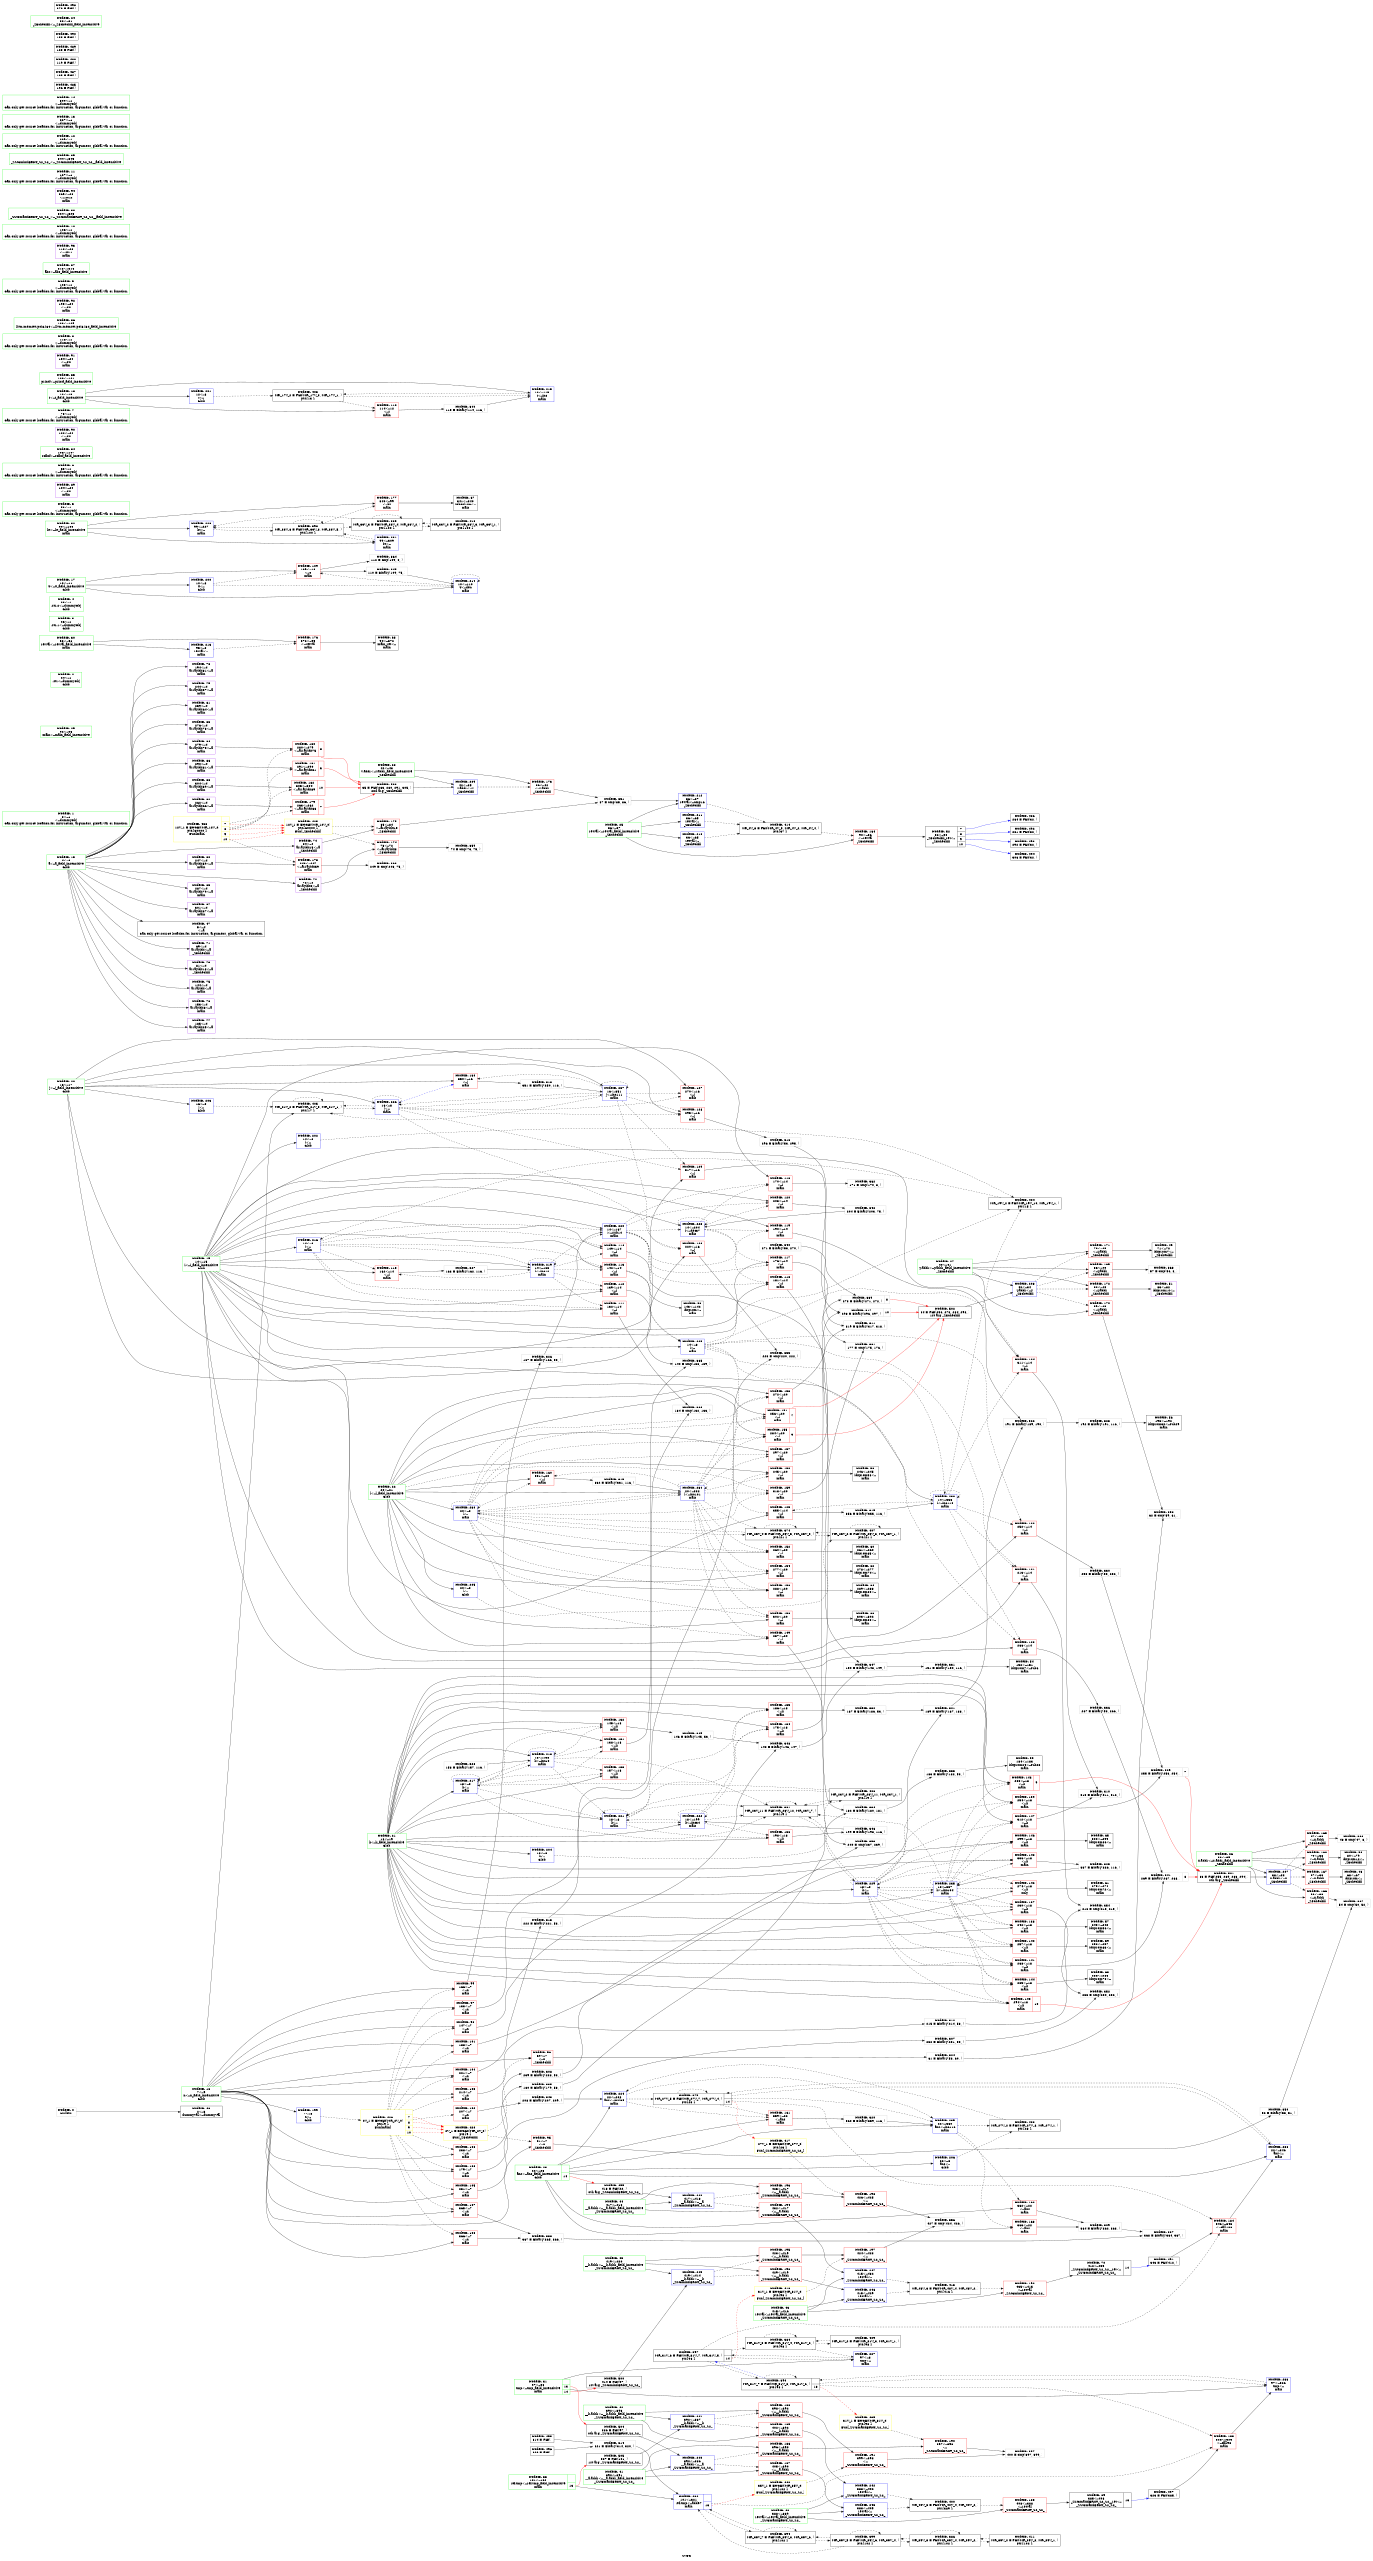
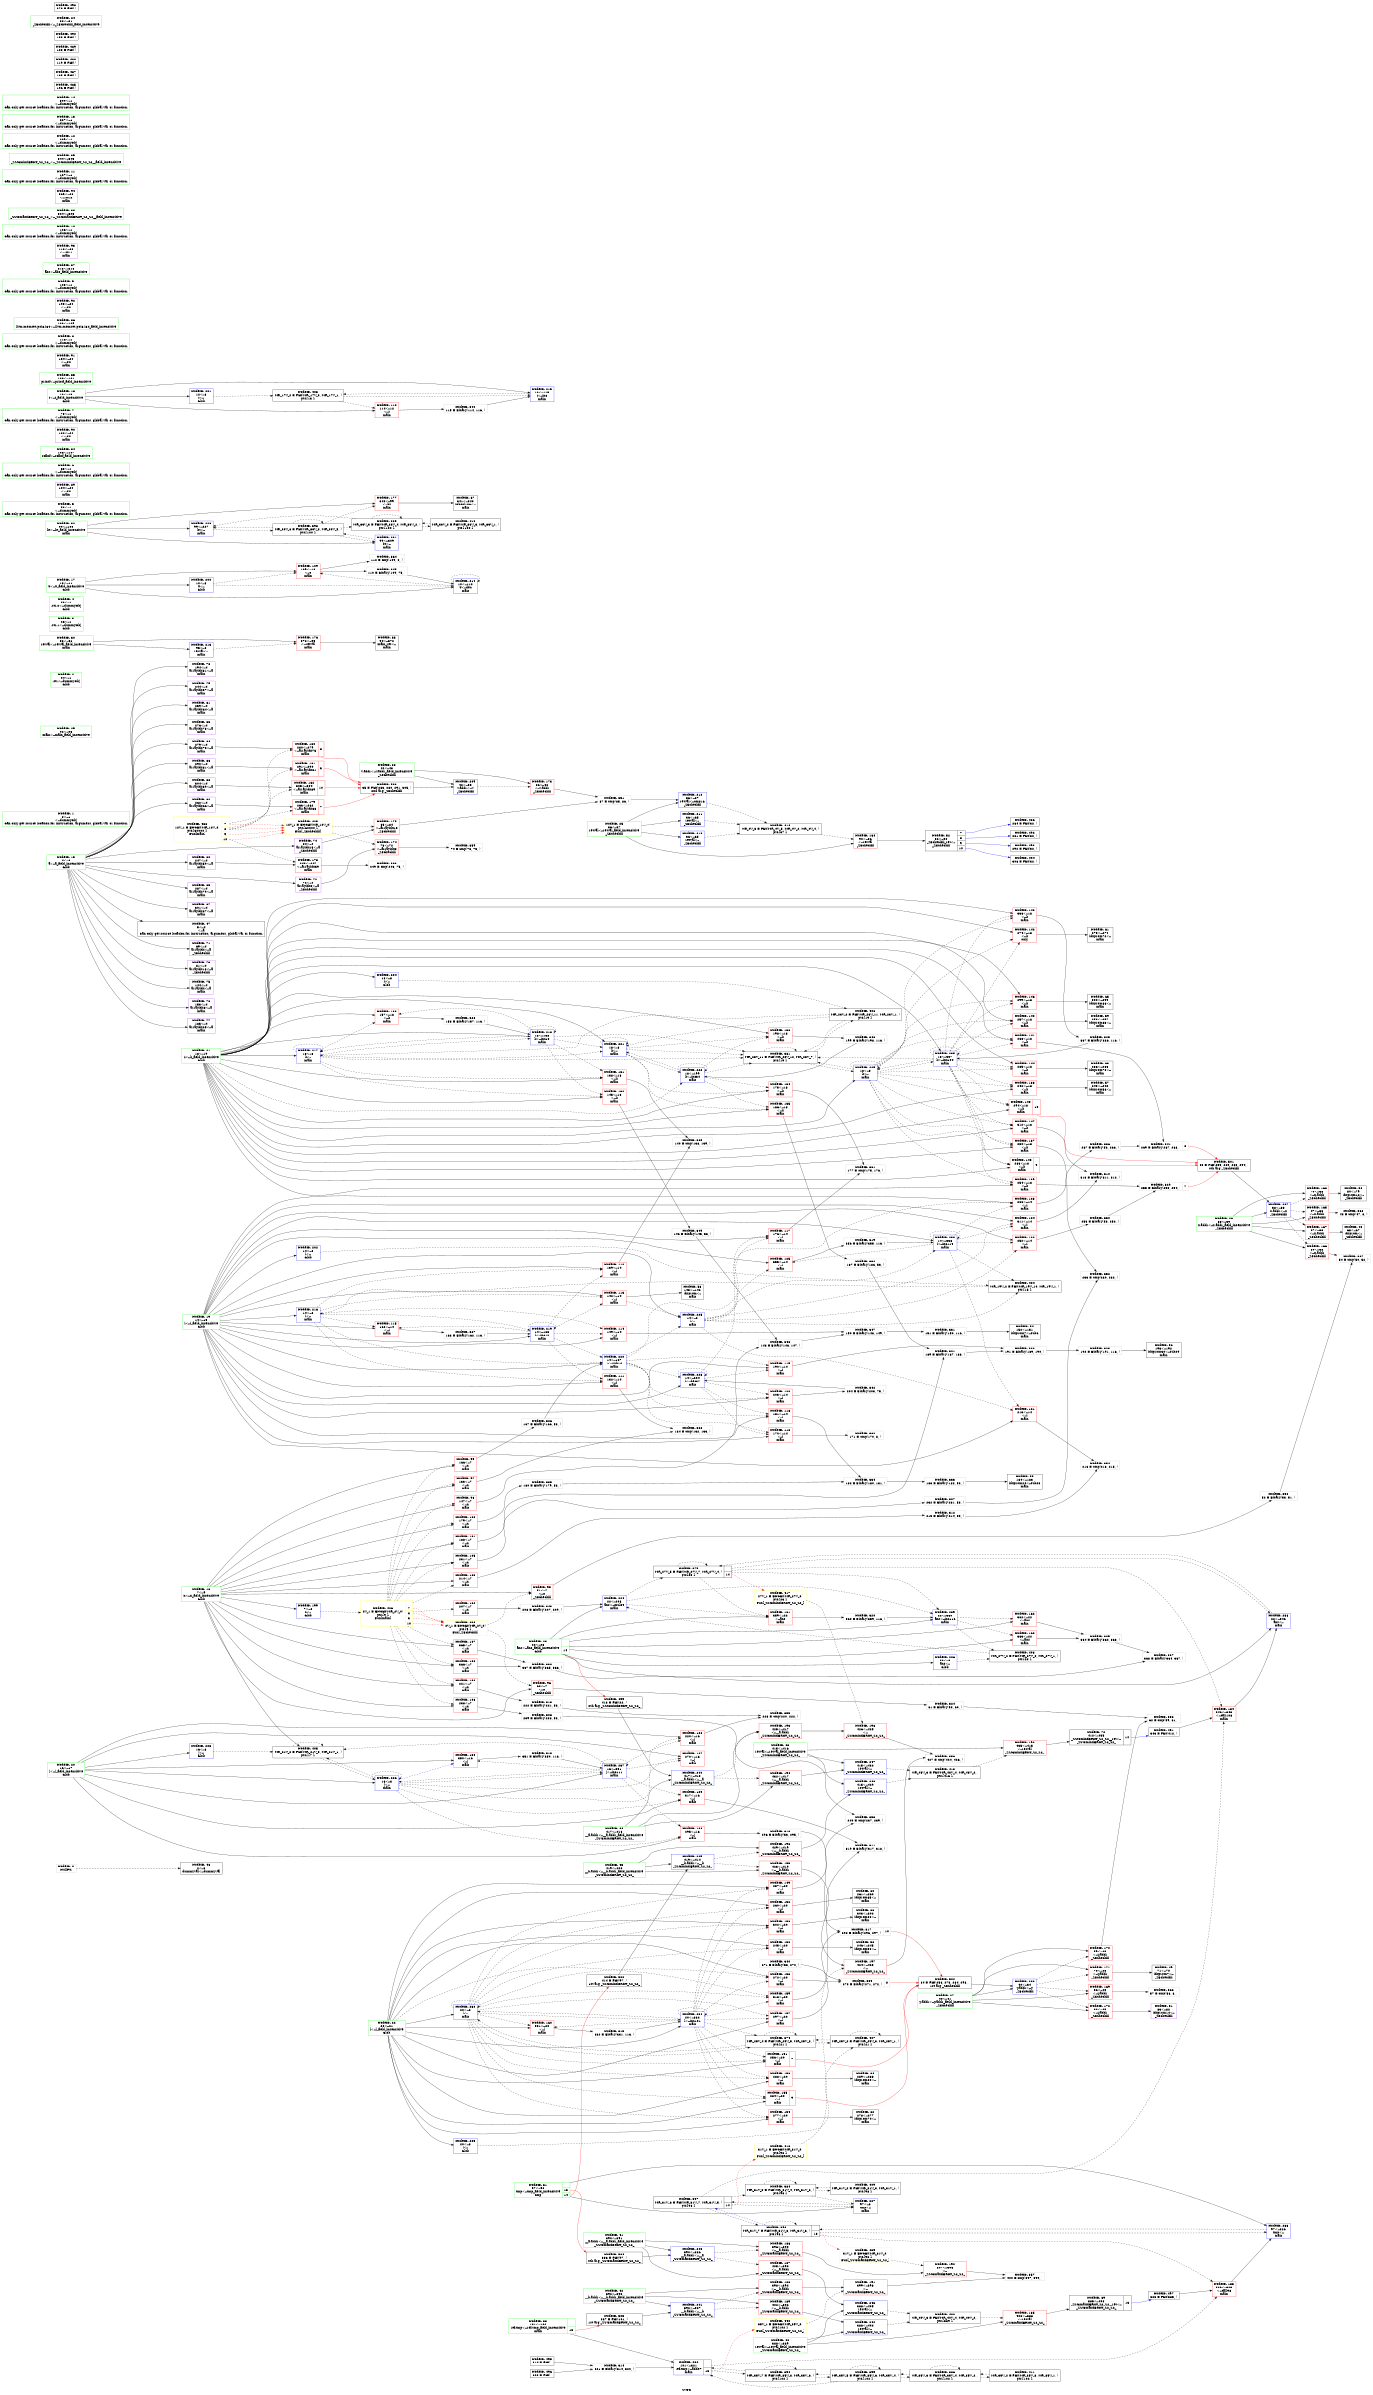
edge "NodeID: 133" -> "NodeID: 328": added
edge "NodeID: 21" -> "NodeID: 222": style solid -> dashed
edge "NodeID: 0" -> "NodeID: 46": style solid -> dashed
node "NodeID: 31": text "main" -> "cmp"
